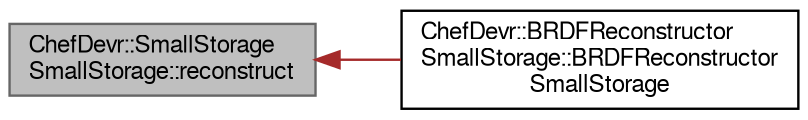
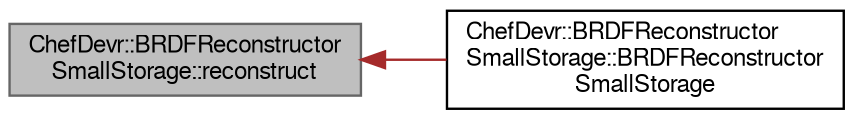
node "ChefDevr::SmallStorage SmallStorage::reconstruct": label "ChefDevr::SmallStorage SmallStorage::reconstruct" -> "ChefDevr::BRDFReconstructor SmallStorage::reconstruct"
